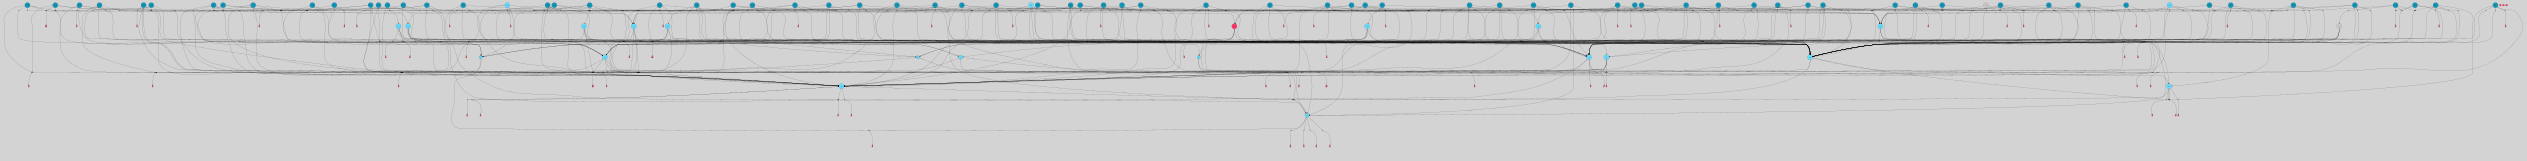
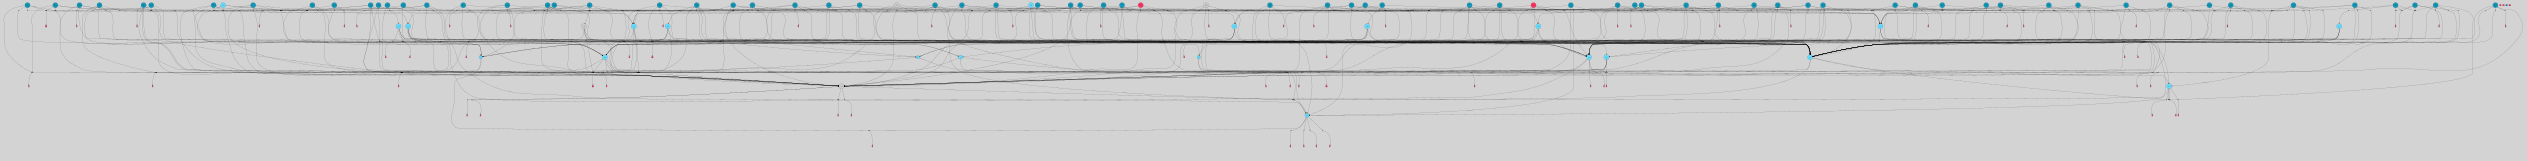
node "T887": fillcolor #1199bb -> #66ddff
node "T622": fillcolor #66ddff -> #1199bb
node "T947": fillcolor #1199bb -> #cccccc
node "T929": fillcolor #1199bb -> #ff3366
node "T860": fillcolor #1199bb -> #cccccc
node "T919": fillcolor #1199bb -> #ff3366
node "T934": fillcolor #cccccc -> #1199bb
node "T968": fillcolor #66ddff -> #1199bb
node "13": fillcolor #ff3366 -> #1199bb
node "14": added
node "T592": fillcolor #66ddff -> #cccccc
node "T613": fillcolor #ff3366 -> #66ddff
node "T854": fillcolor #cccccc -> #66ddff
node "T319": fillcolor #66ddff -> #cccccc
